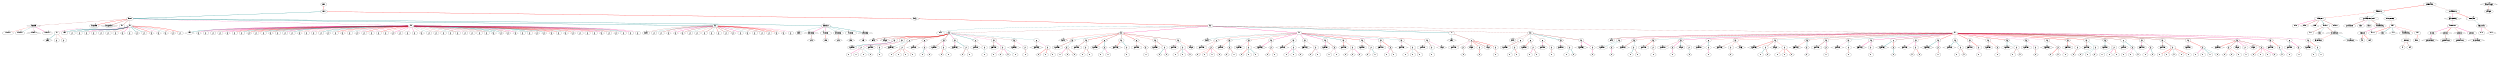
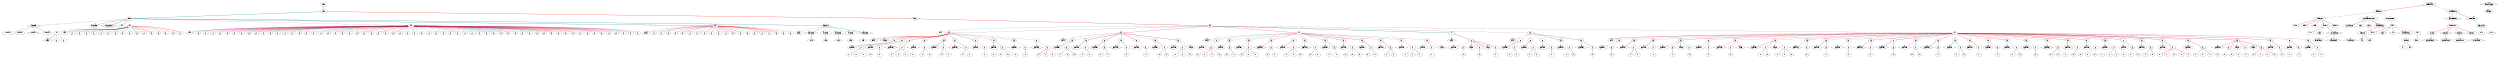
edge "front" -- "docDate": color red -> teal
node "nameLink": added
